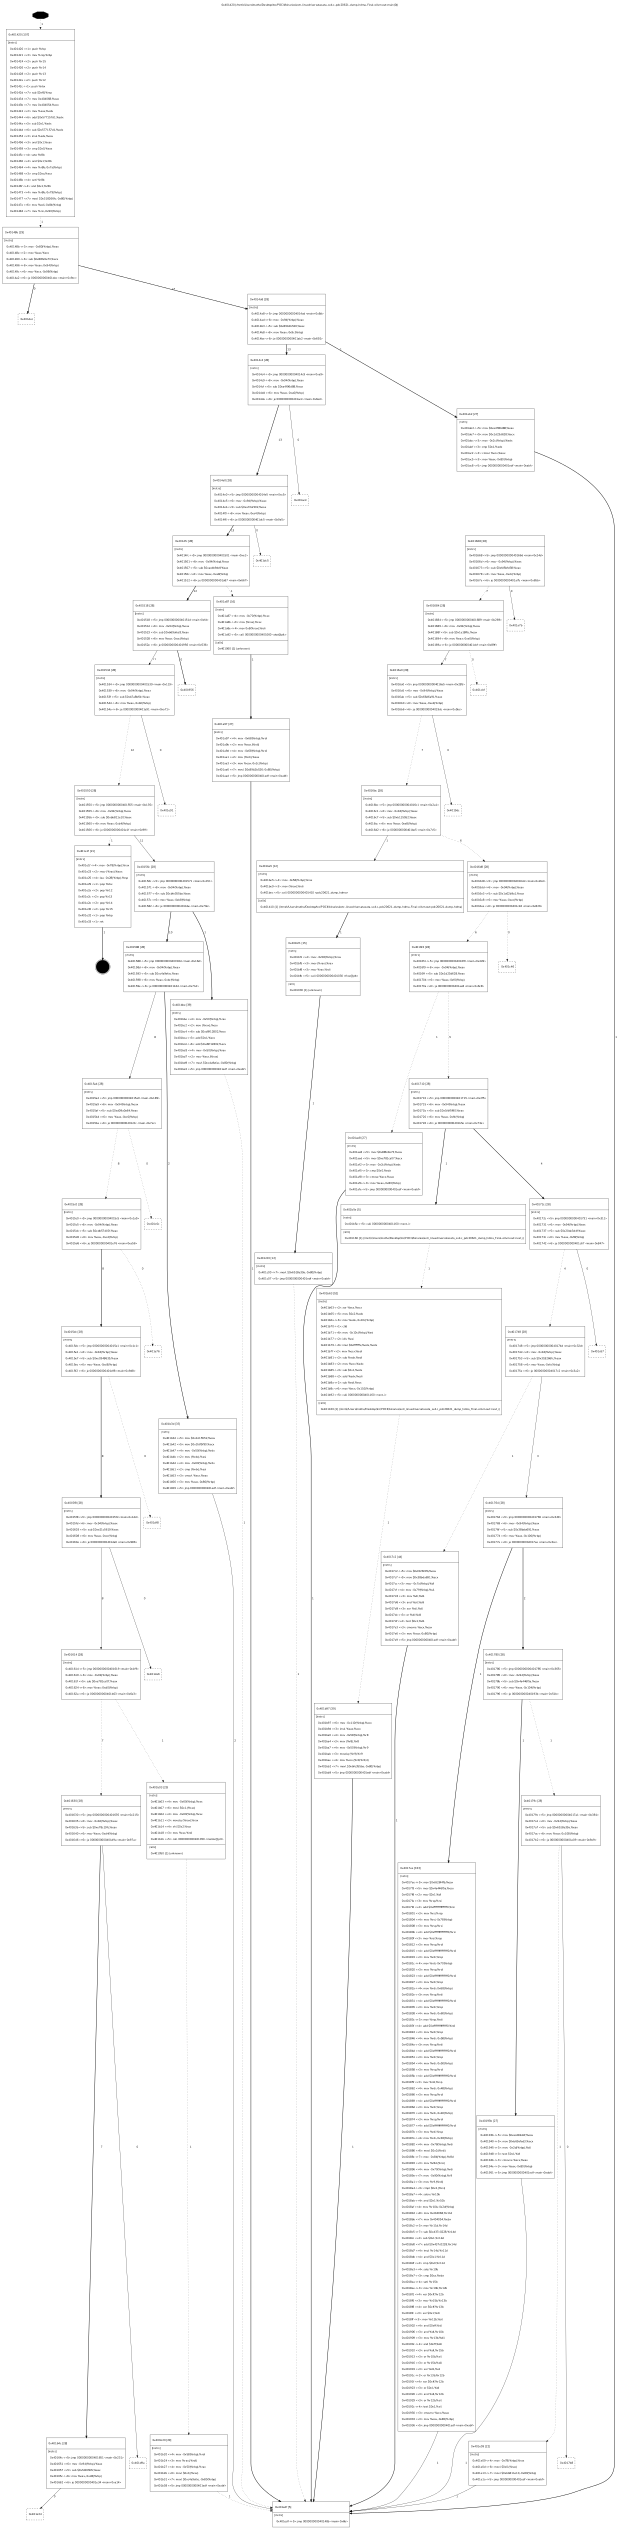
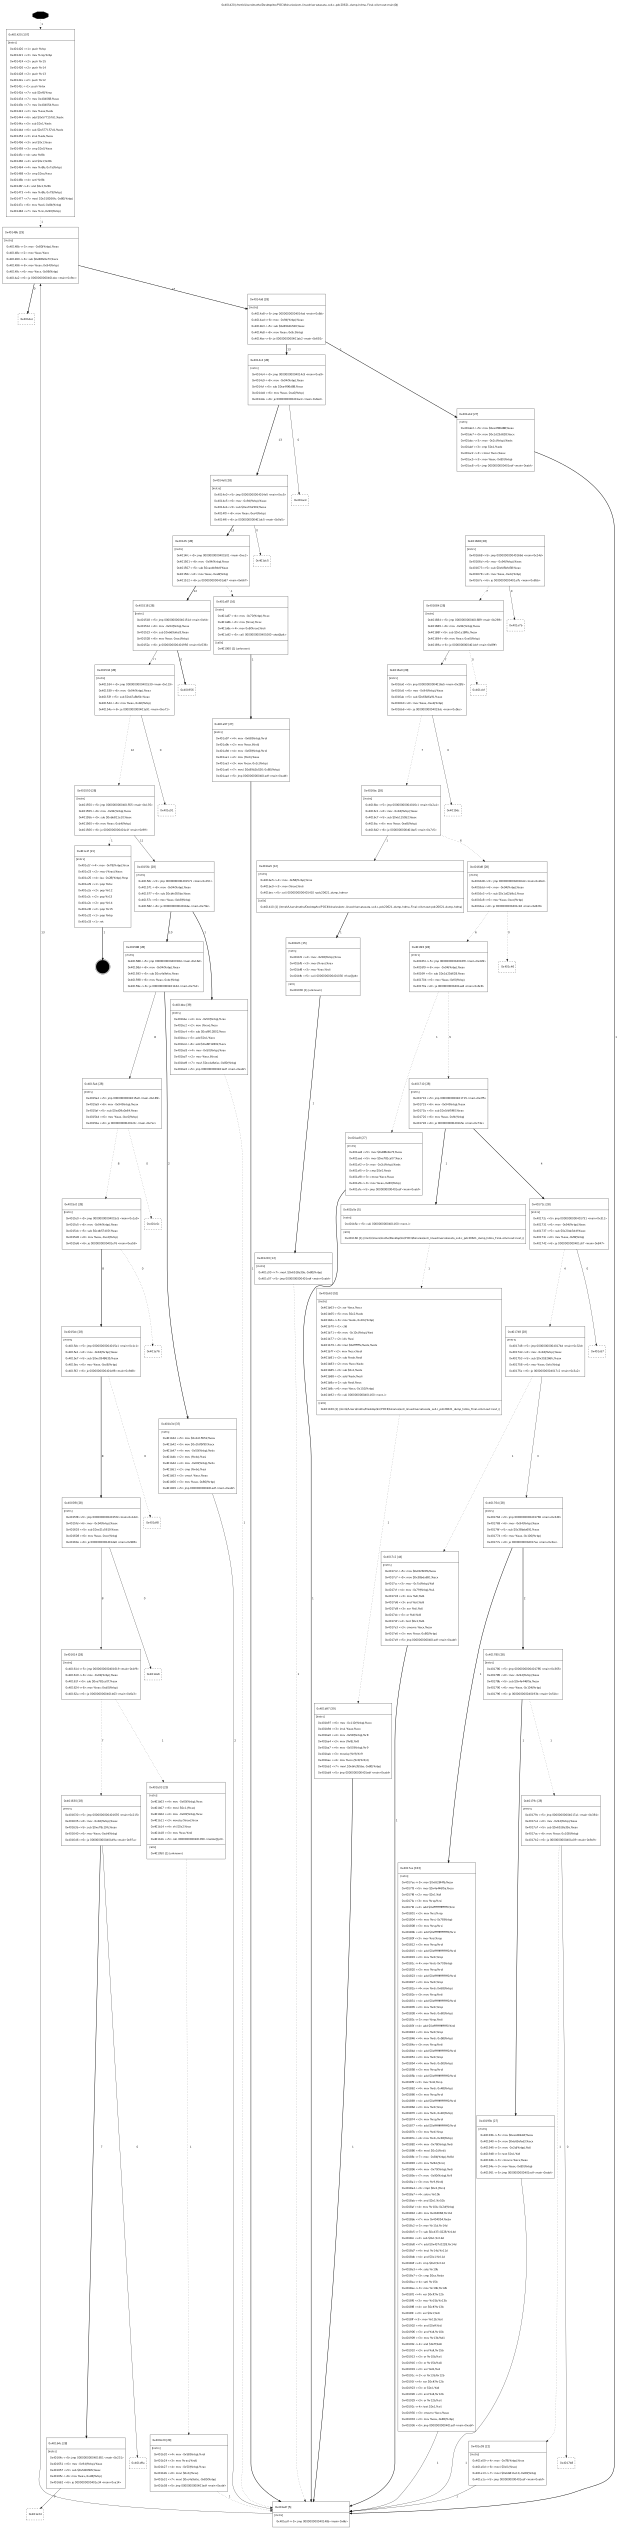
edge "0x401edf [5]" -> "0x40148b [29]": added, label "13"
